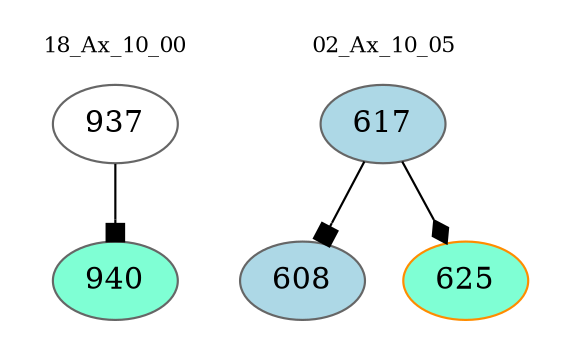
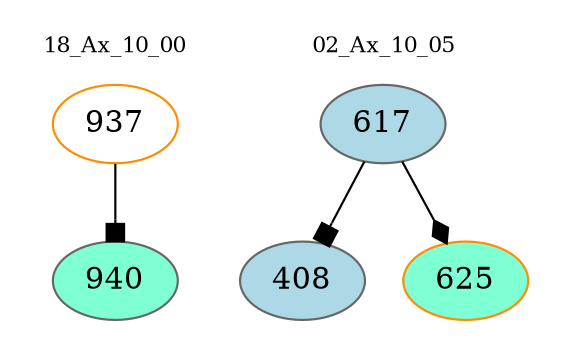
node "937": color gray40 -> darkorange
node "608": label "608" -> "408"
